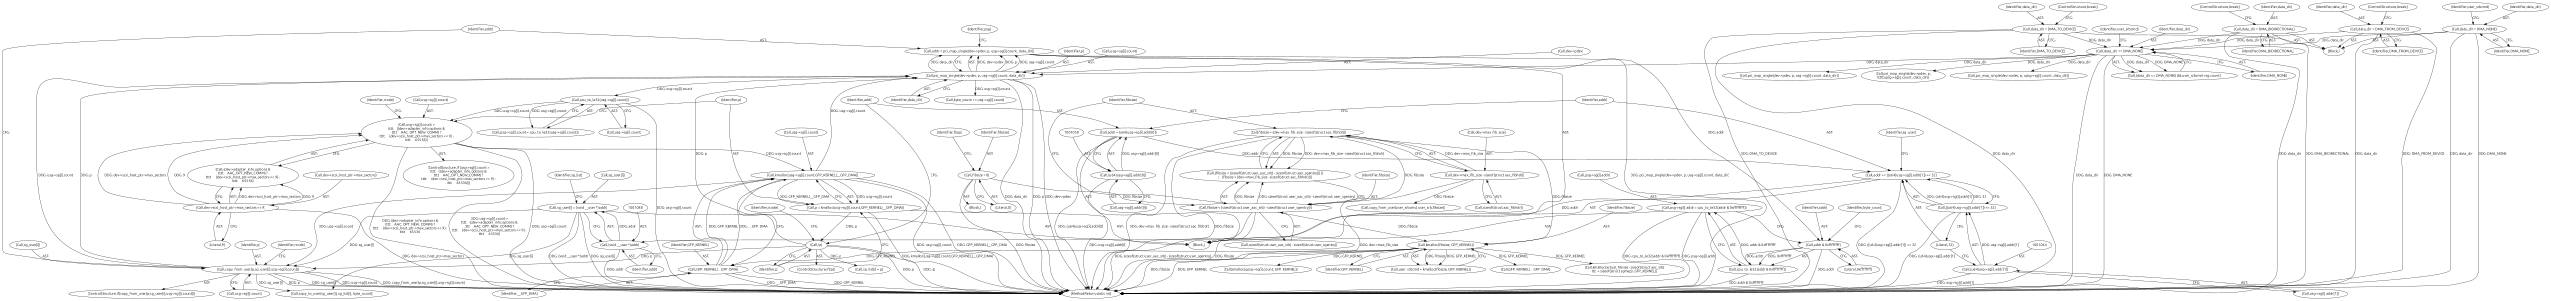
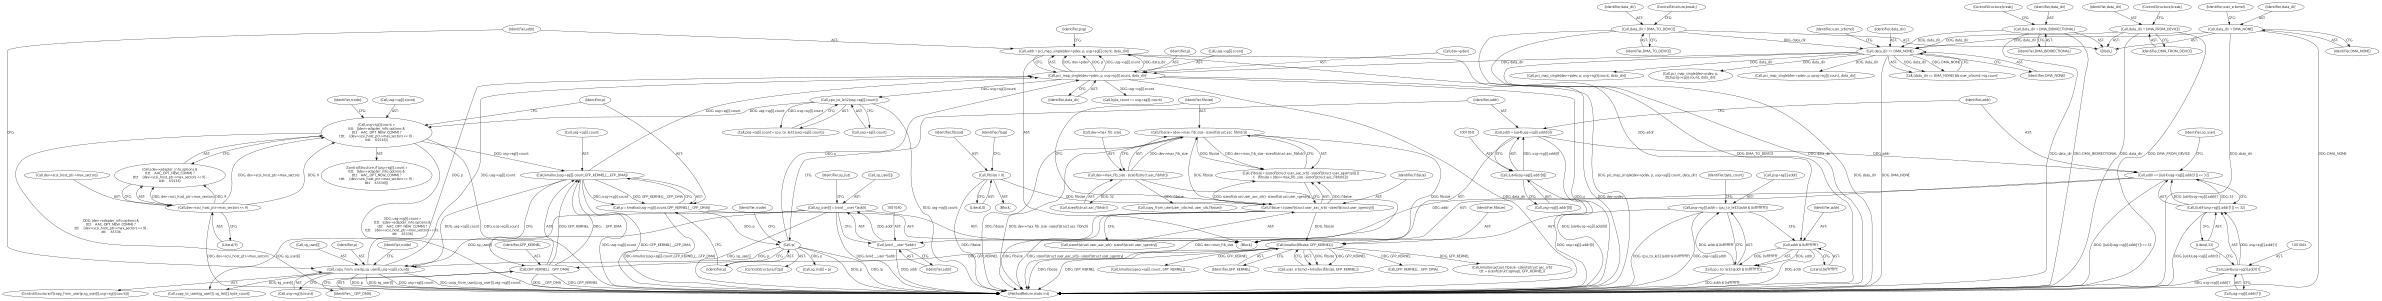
edge "(Call,dev->max_fib_size - sizeof(struct aac_fibhdr))" -> "(Call,sizeof(struct aac_fibhdr))": label "CFG: " -> "DDG: 32"
edge "(Literal,32)" -> "(Call,addr += ((u64)usg->sg[i].addr[1]) << 32)": now "(Literal,32)" -> "(Call,((u64)usg->sg[i].addr[1]) << 32)"
edge "(Identifier,byte_count)" -> "(Call,addr & 0xffffffff)": now "(Identifier,byte_count)" -> "(Call,psg->sg[i].addr = cpu_to_le32(addr & 0xffffffff))"
